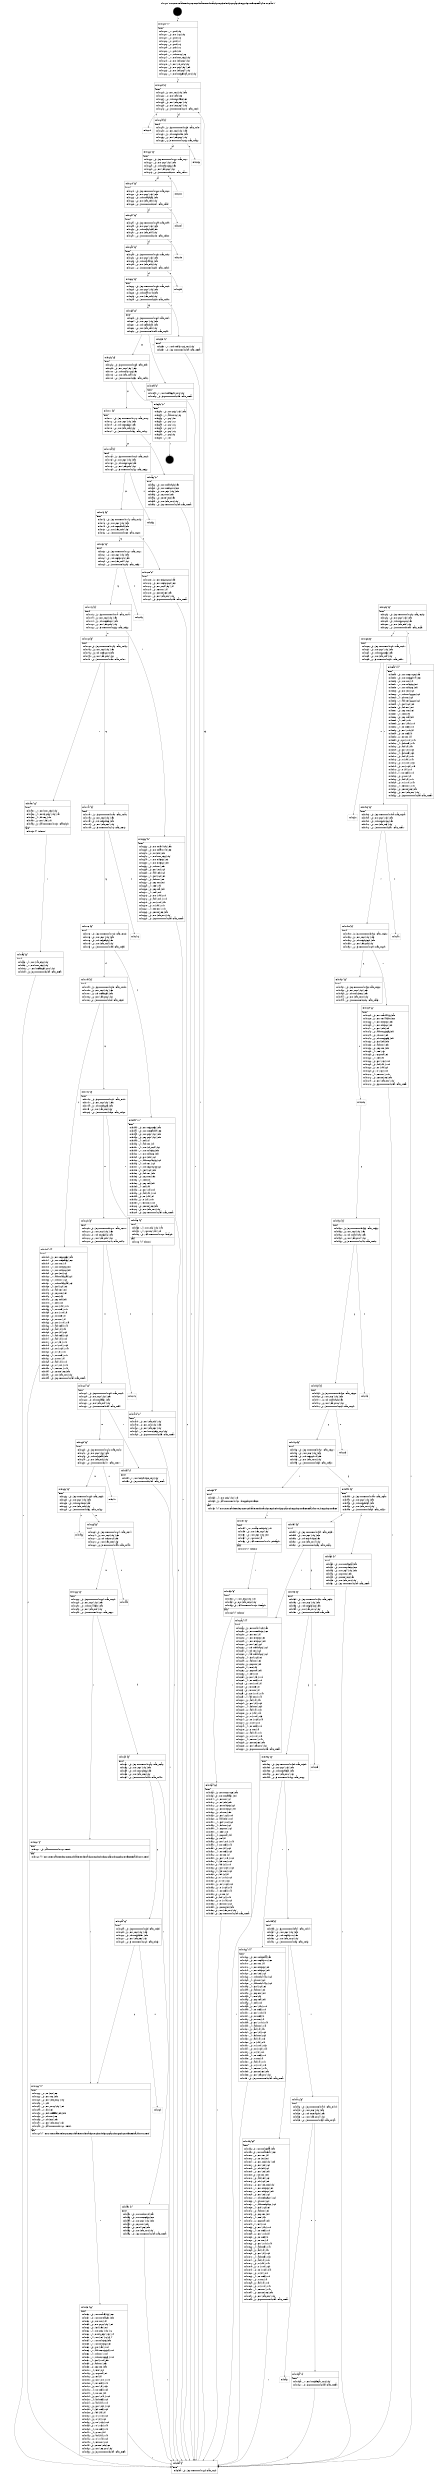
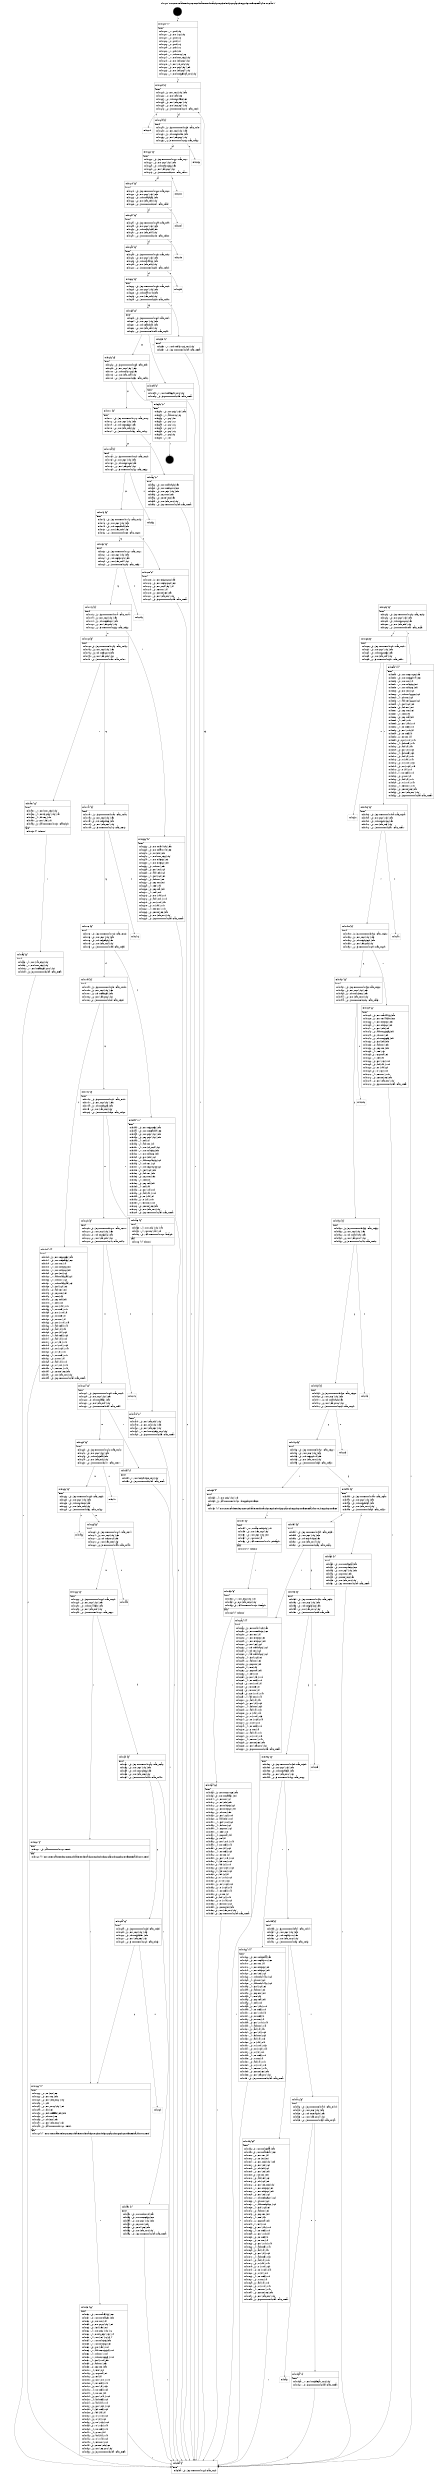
edge "0x402000" -> "0x401662 [25]": reversed
edge "0x4020d8" -> "0x401950 [25]": now "0x401937 [25]" -> "0x401950 [25]"
